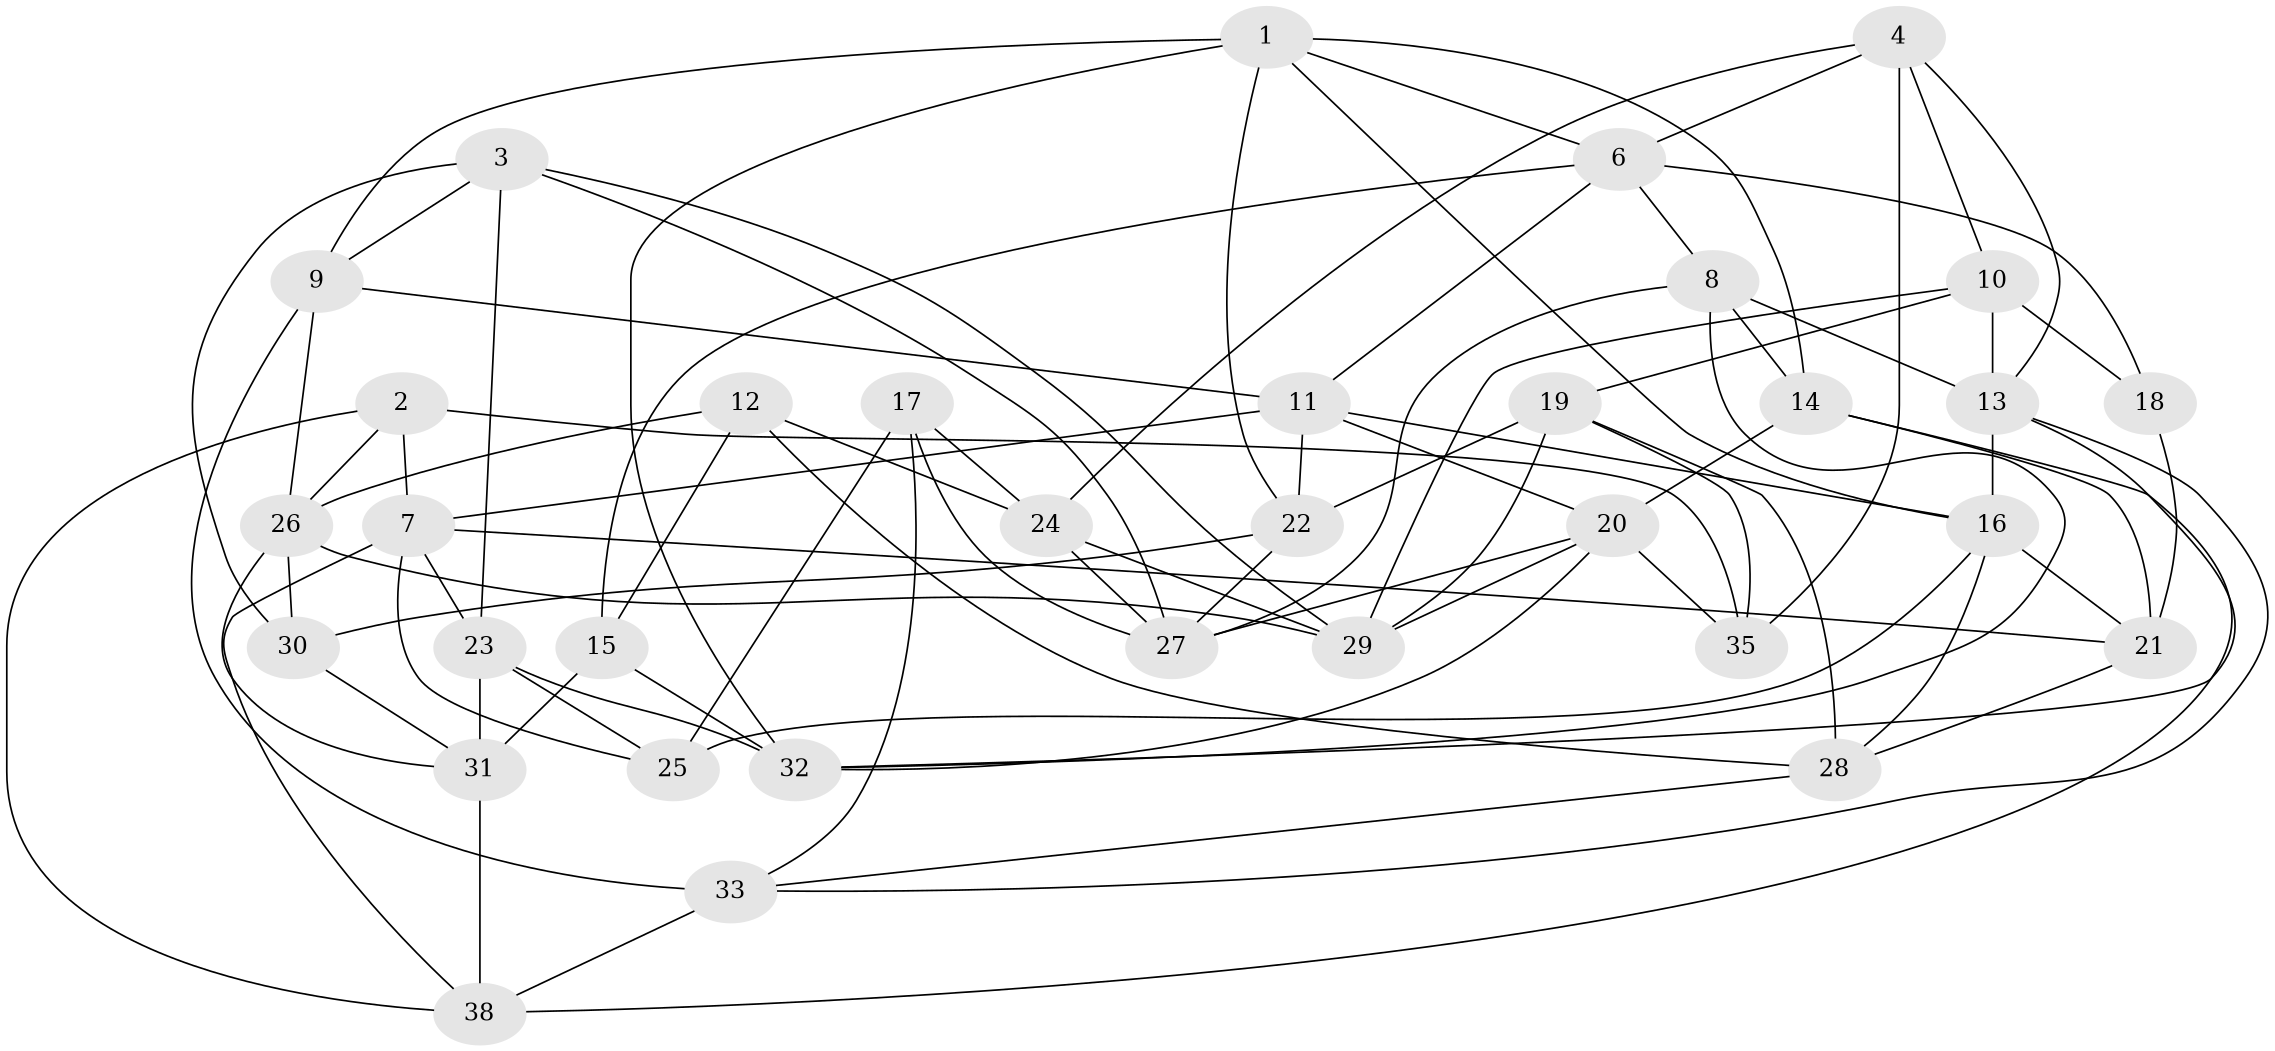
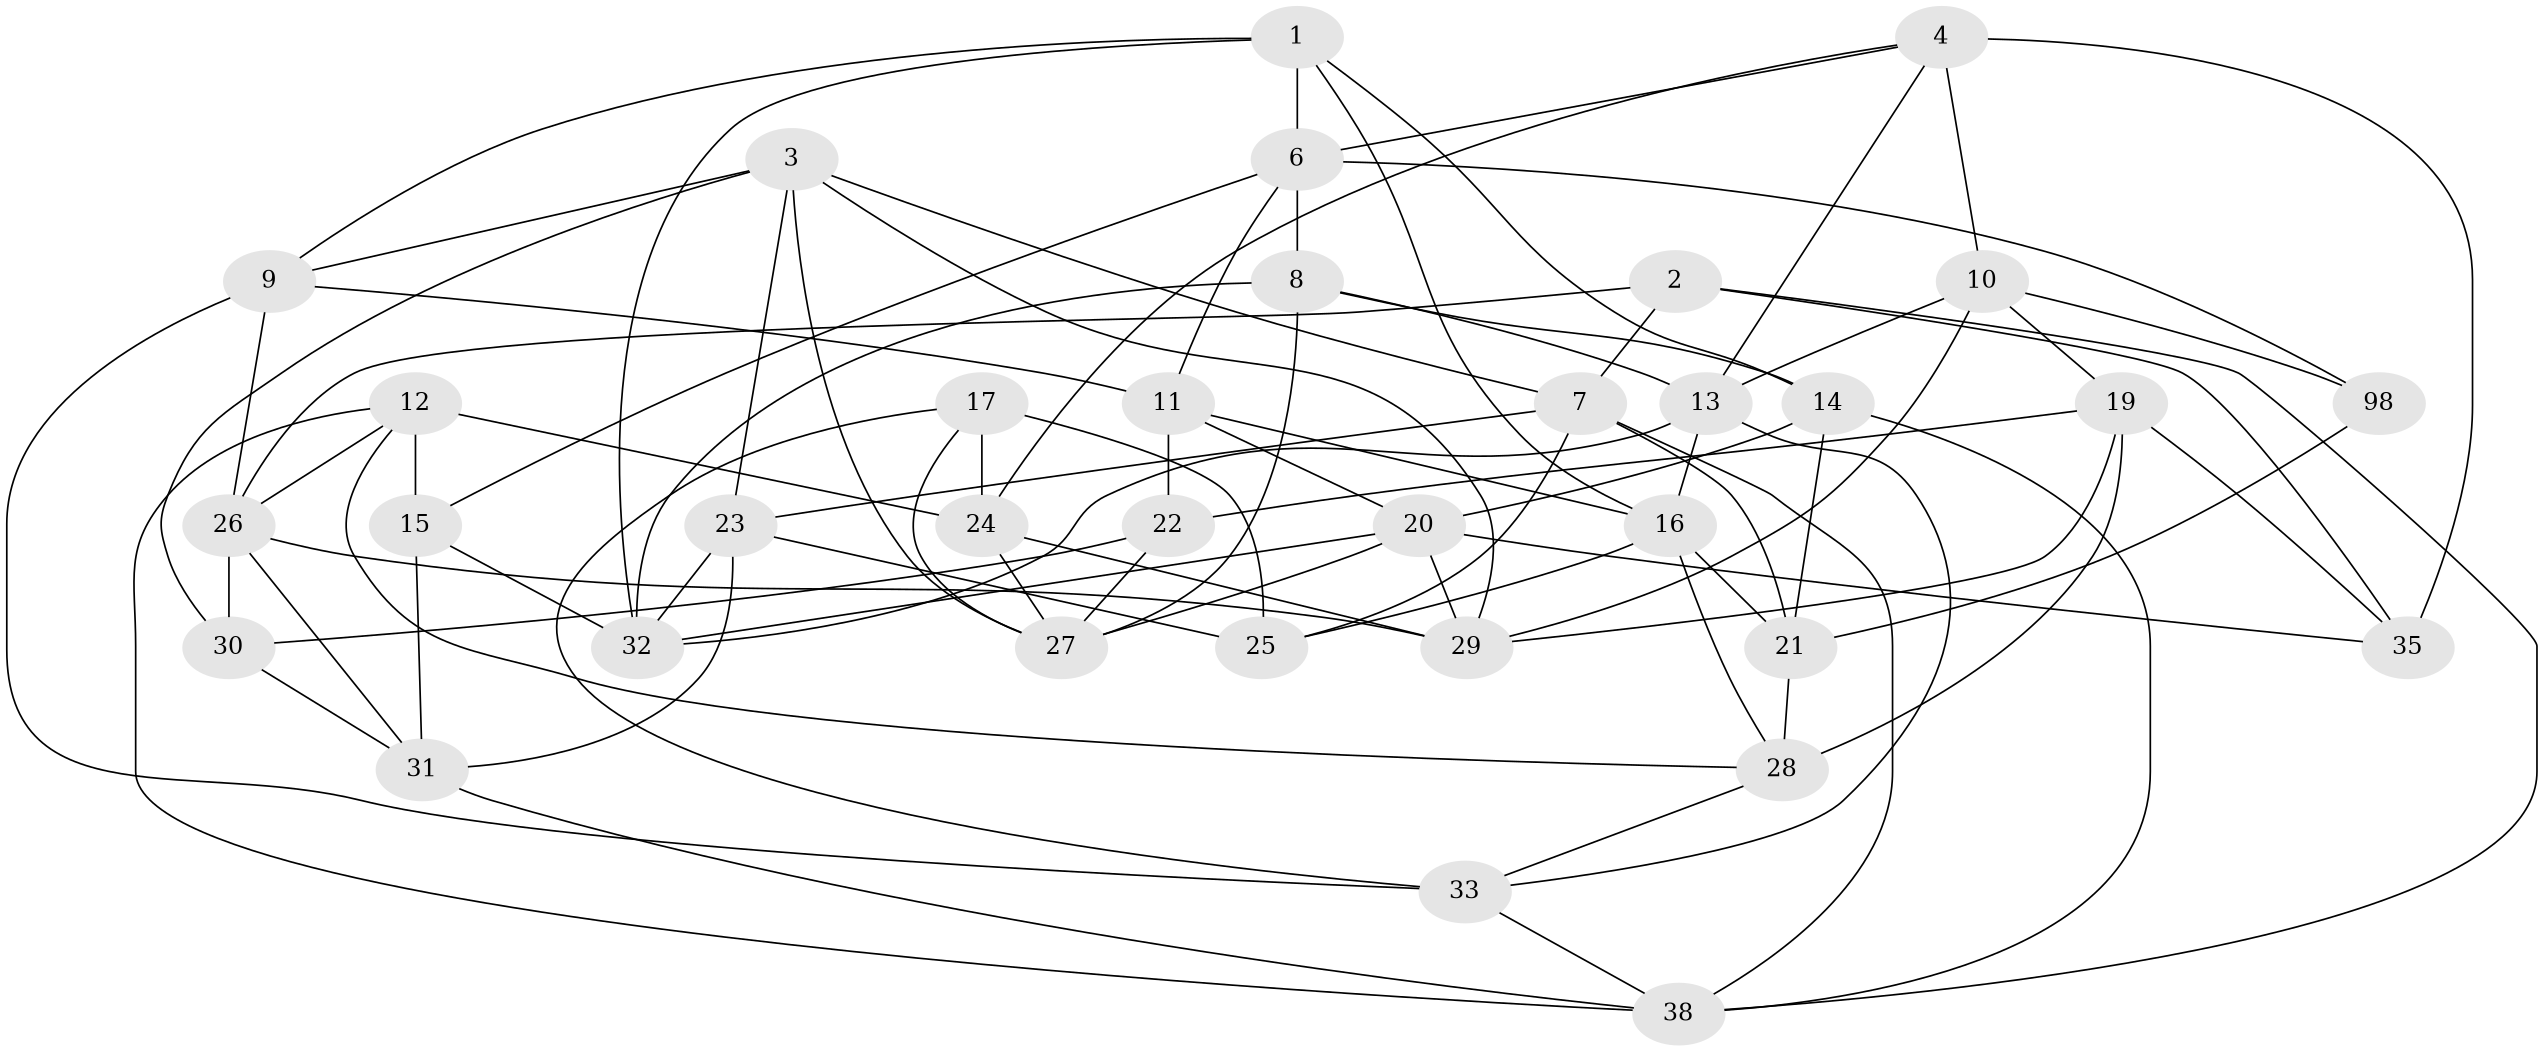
edge "1" -- "22": removed
node "18": label "18" -> "98"
edge "11" -- "7": now "3" -- "7"
edge "12" -- "38": added
